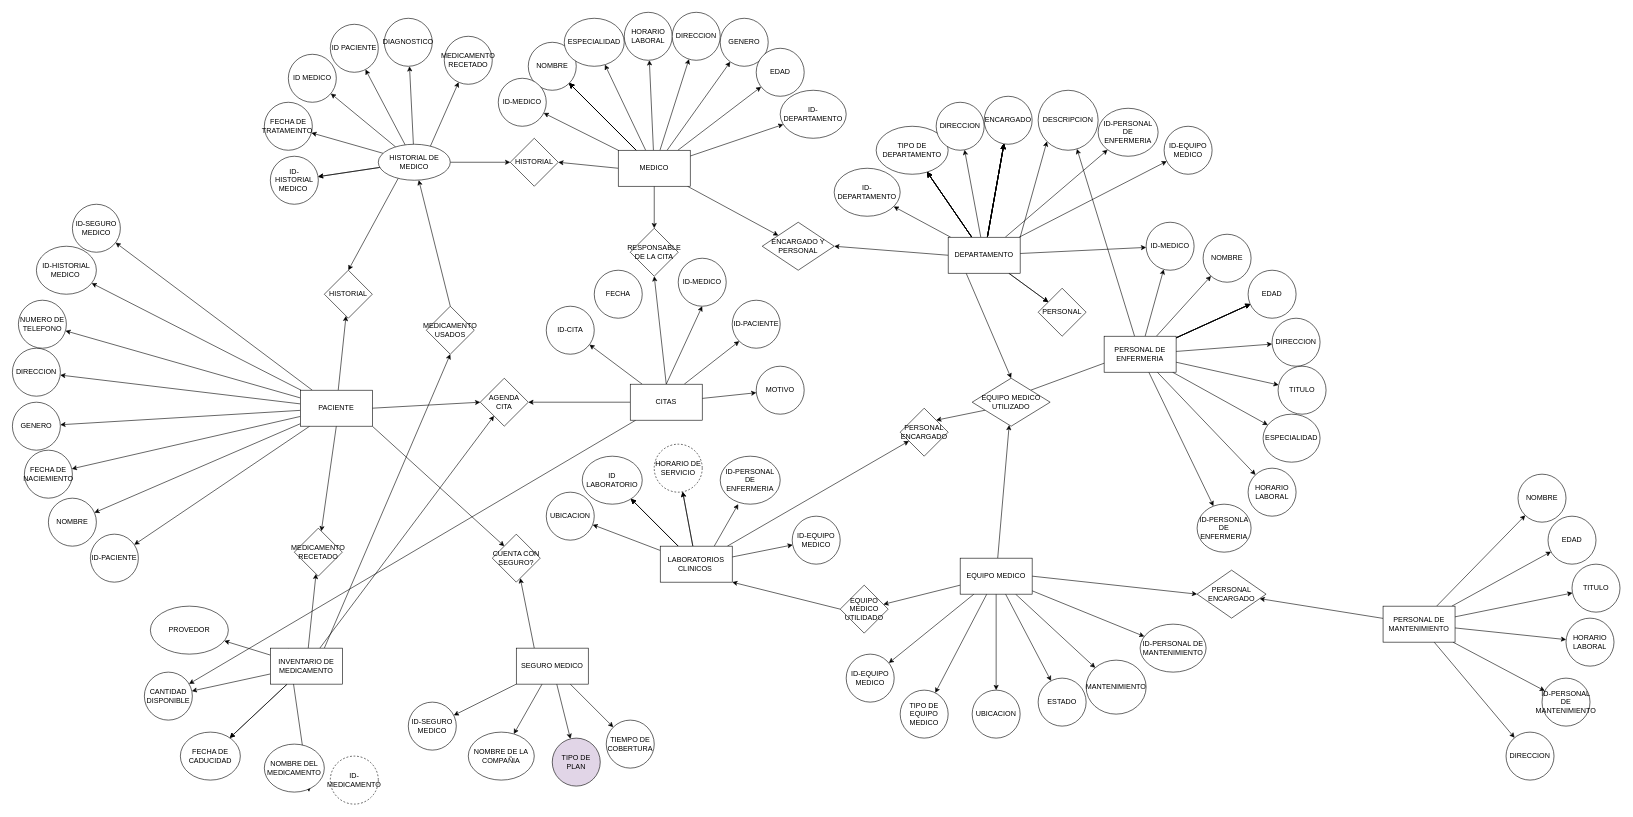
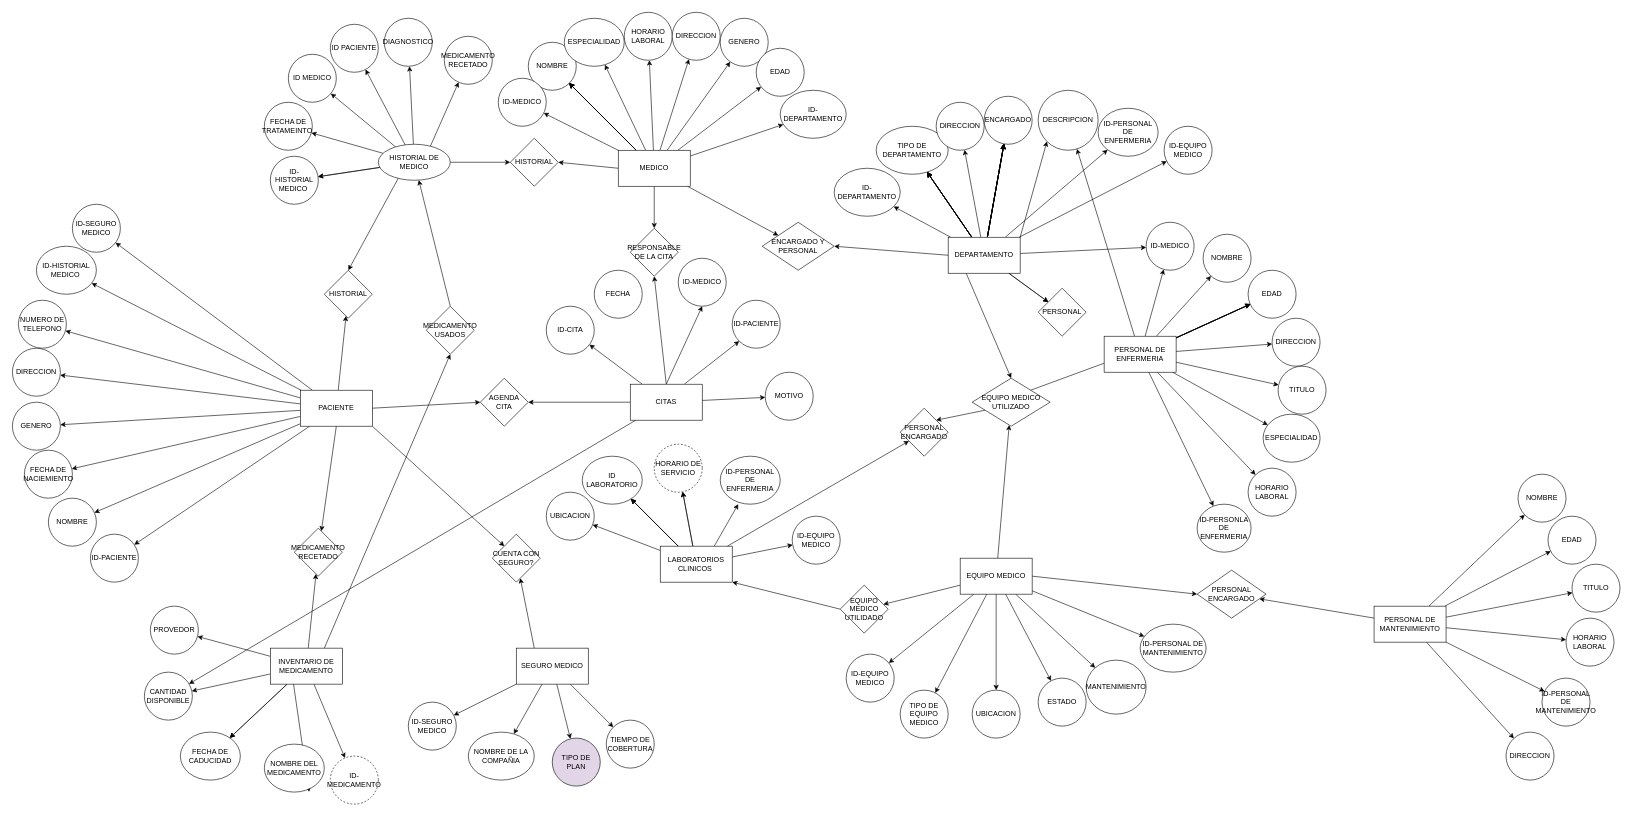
node "MOTIVO": moved (780, 390) -> (789, 396)
edge "INVENTARIO DE MEDICAMENTO" -> "AGENDA CITA": now "INVENTARIO DE MEDICAMENTO" -> "ID-MEDICAMENTO"
node "PERSONAL DE MANTENIMIENTO": moved (1419, 624) -> (1410, 624)
node "PROVEDOR": size 78x48 -> 48x48
